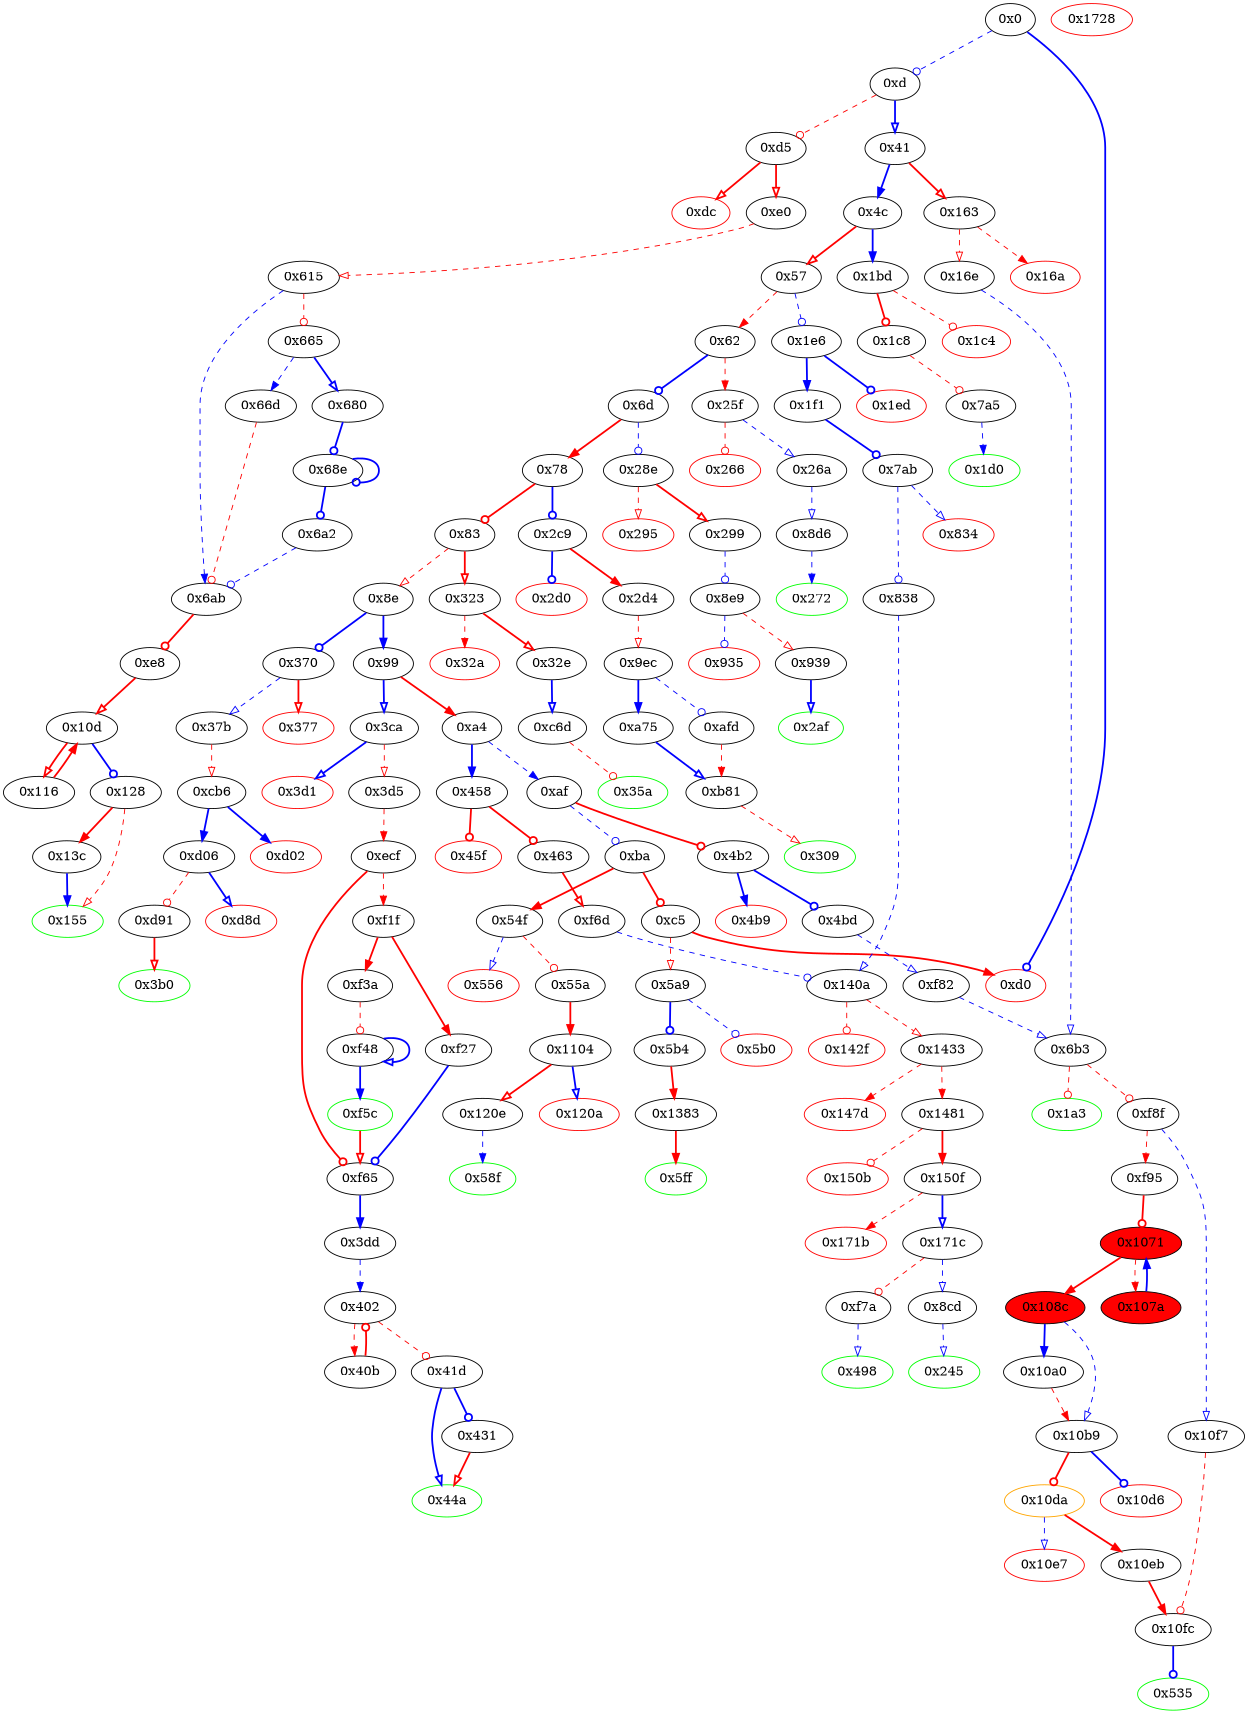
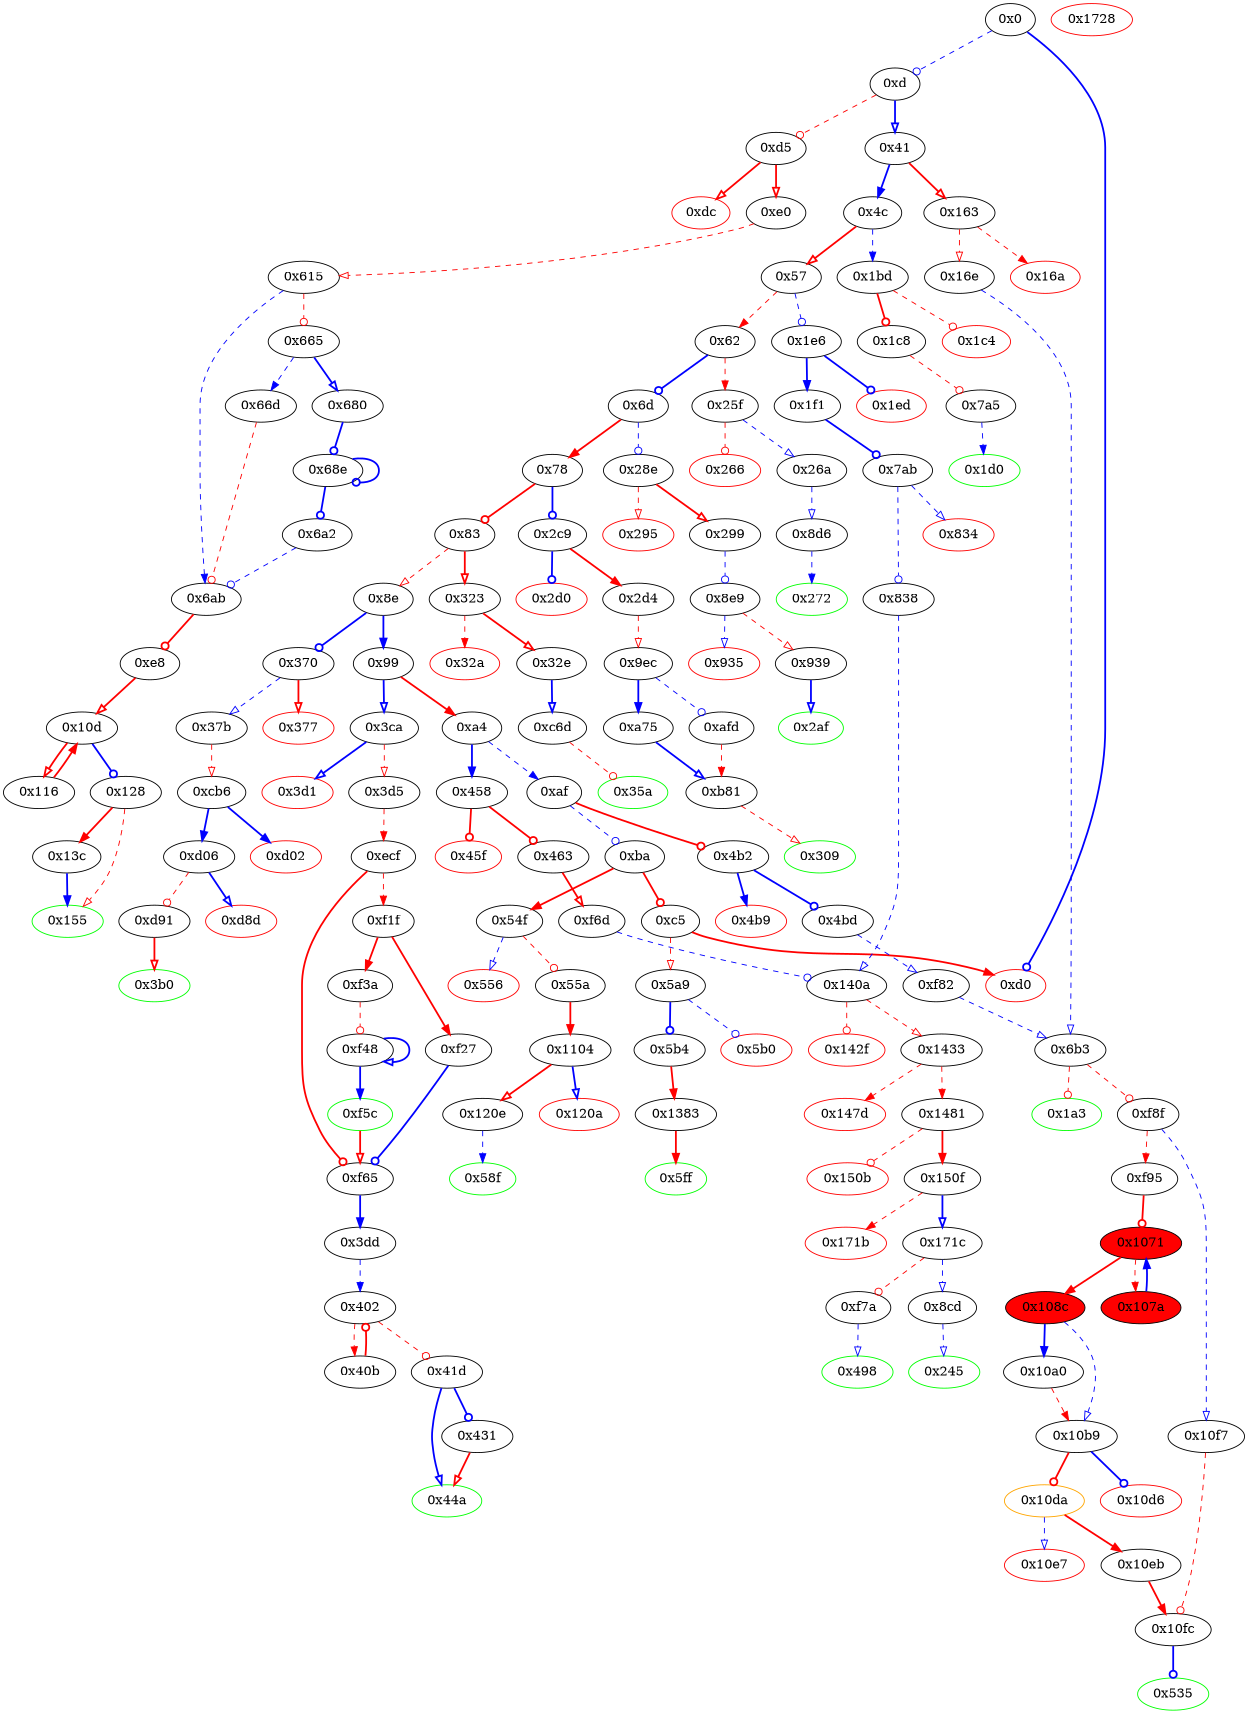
edge "0x4c" -> "0x1bd": style bold -> dashed
edge "0x8e9" -> "0x935": arrowhead odot -> onormal
